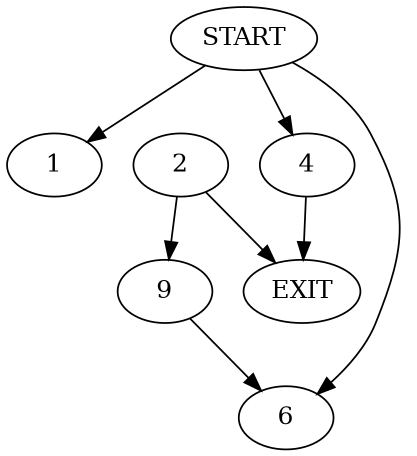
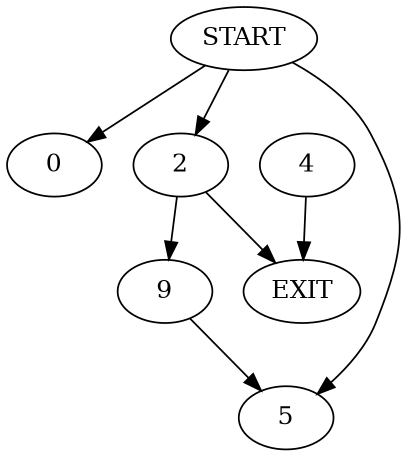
edge "START" -> "4": now "START" -> "2"
node "1": label "1" -> "0"
node "6": label "6" -> "5"
